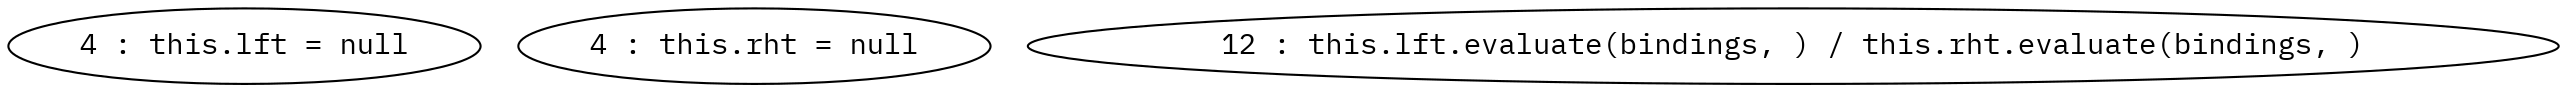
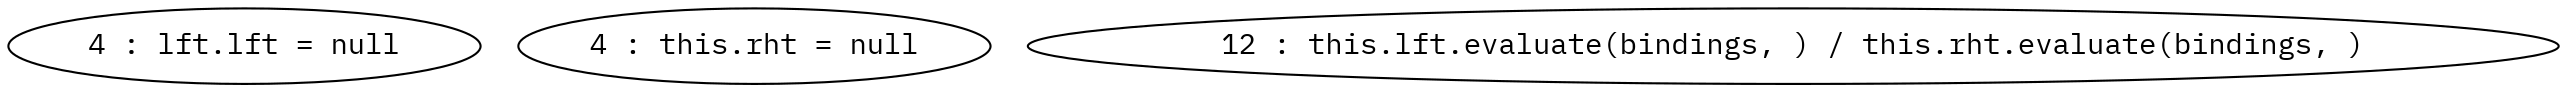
node "4 : this.lft = null": label "4 : this.lft = null" -> "4 : lft.lft = null"
